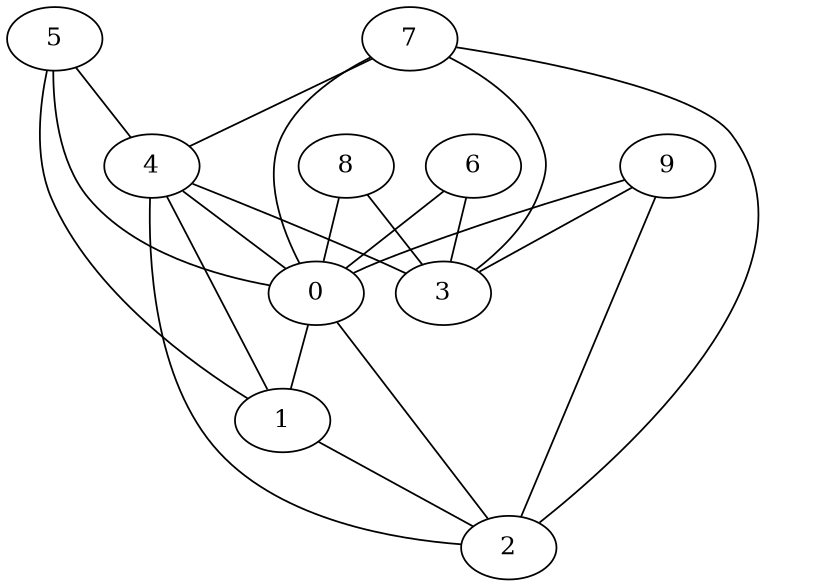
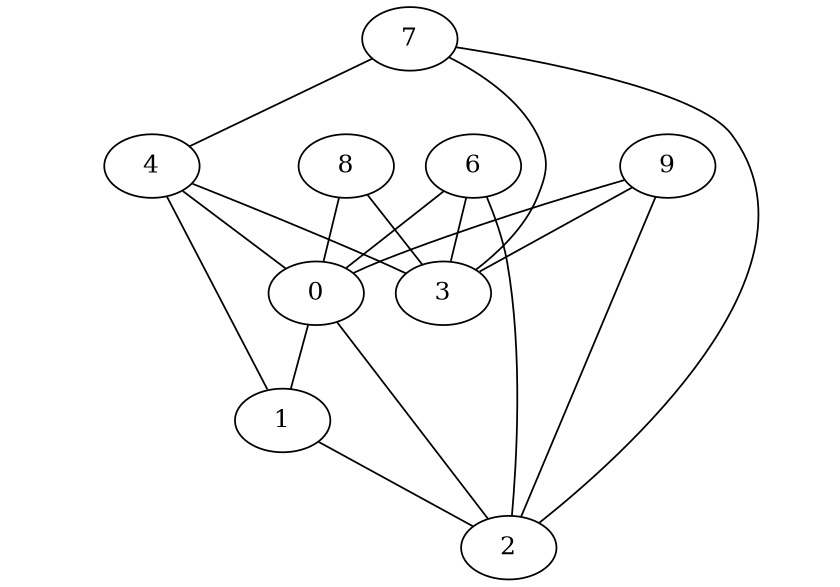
node "5": removed
edge "7" -- "0": removed
edge "4" -- "2": now "6" -- "2"
